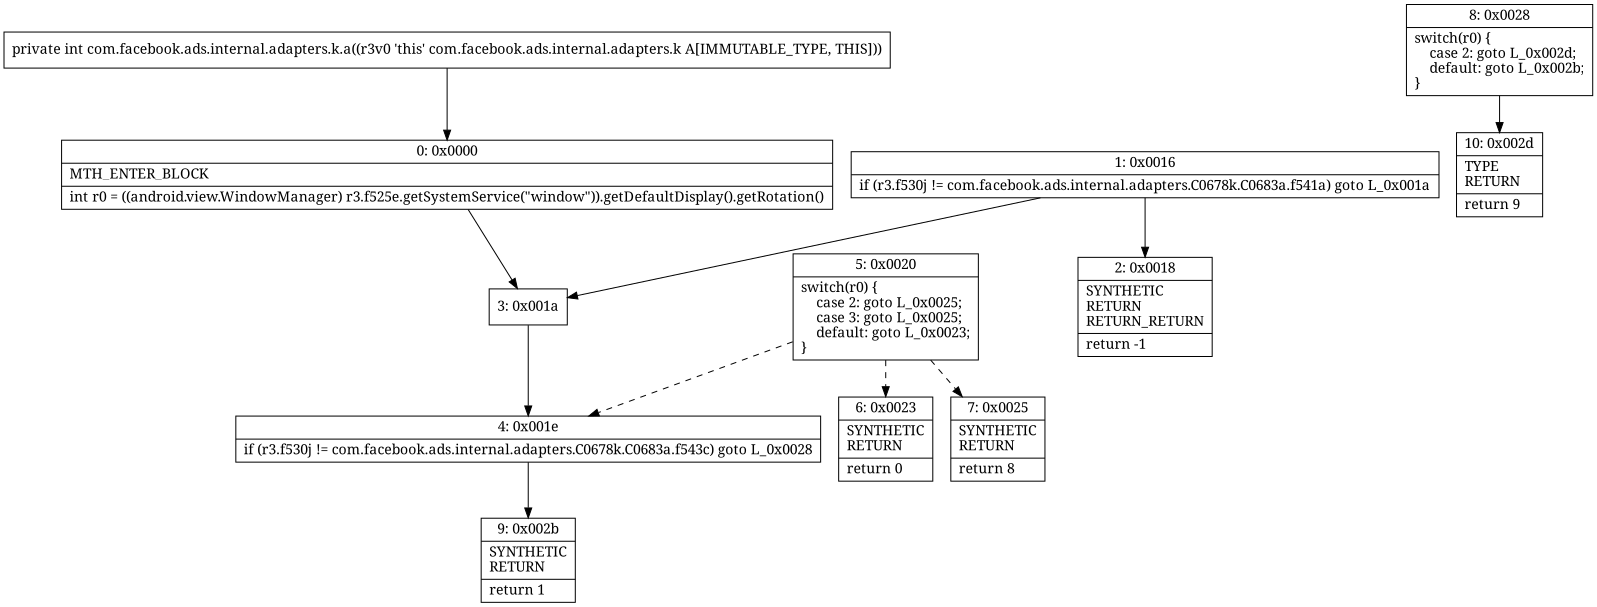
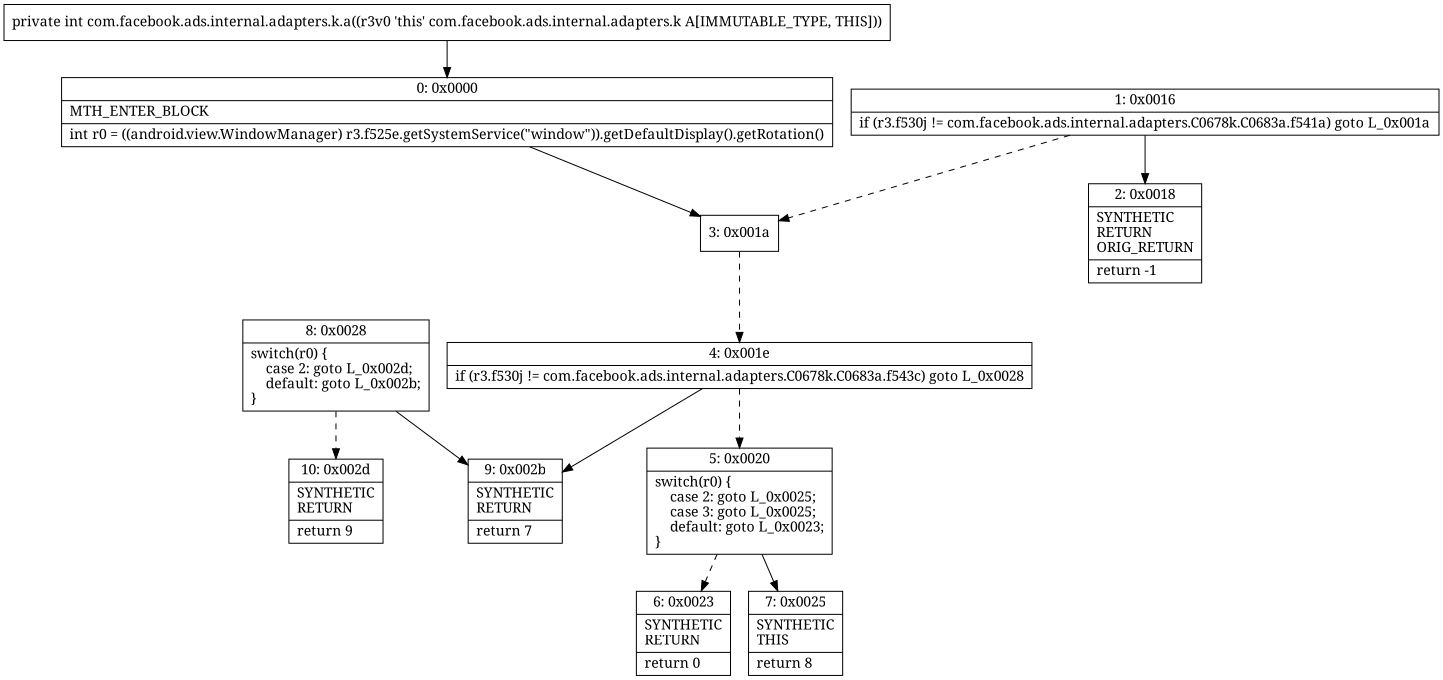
edge "8: 0x0028" -> "10: 0x002d": style solid -> dashed
node "10: 0x002d": text "TYPE" -> "SYNTHETIC"
edge "1: 0x0016" -> "3: 0x001a": style solid -> dashed
node "2: 0x0018": text "RETURN_RETURN" -> "ORIG_RETURN"
edge "3: 0x001a" -> "4: 0x001e": style solid -> dashed
edge "5: 0x0020" -> "7: 0x0025": style dashed -> solid
edge "5: 0x0020" -> "4: 0x001e": reversed
edge "8: 0x0028" -> "9: 0x002b": added
node "7: 0x0025": text "RETURN" -> "THIS"
node "9: 0x002b": text "return 1" -> "return 7"
